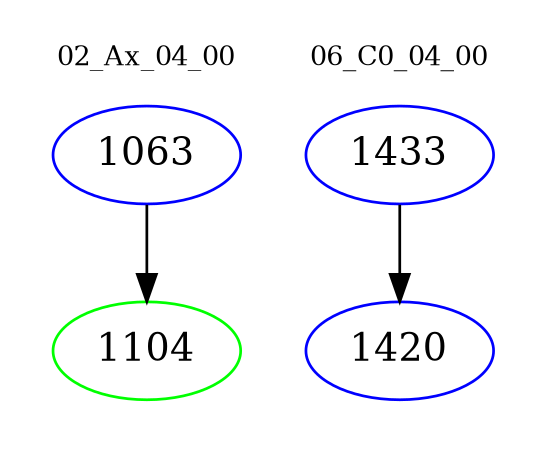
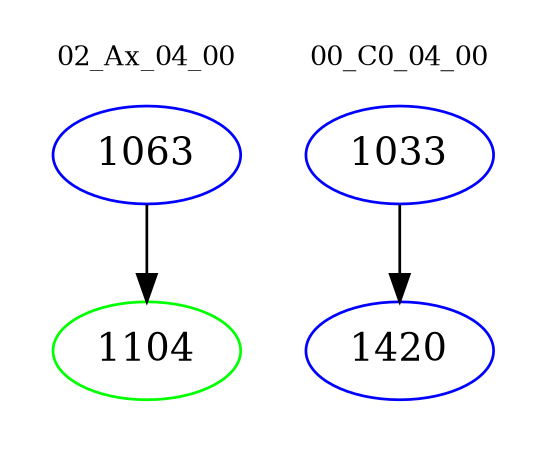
cluster "06_C0_04_00": label "06_C0_04_00" -> "00_C0_04_00"
node "1433": label "1433" -> "1033"
